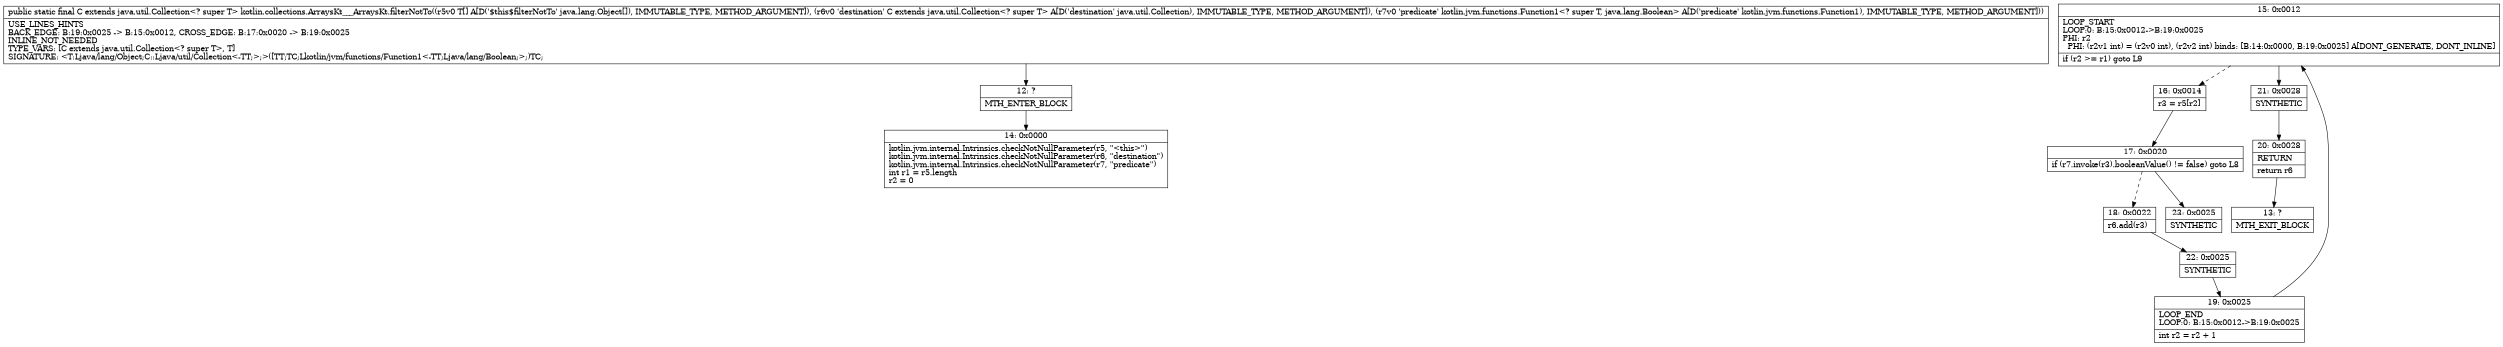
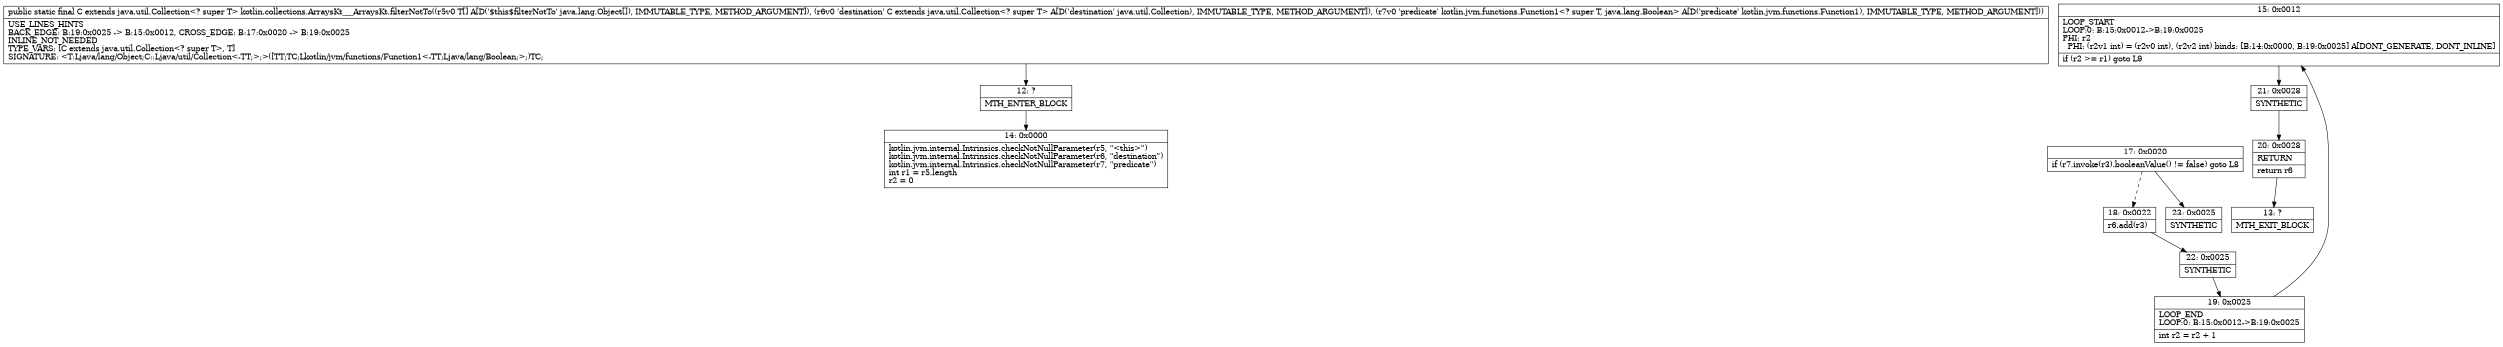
node "16: 0x0014": removed
